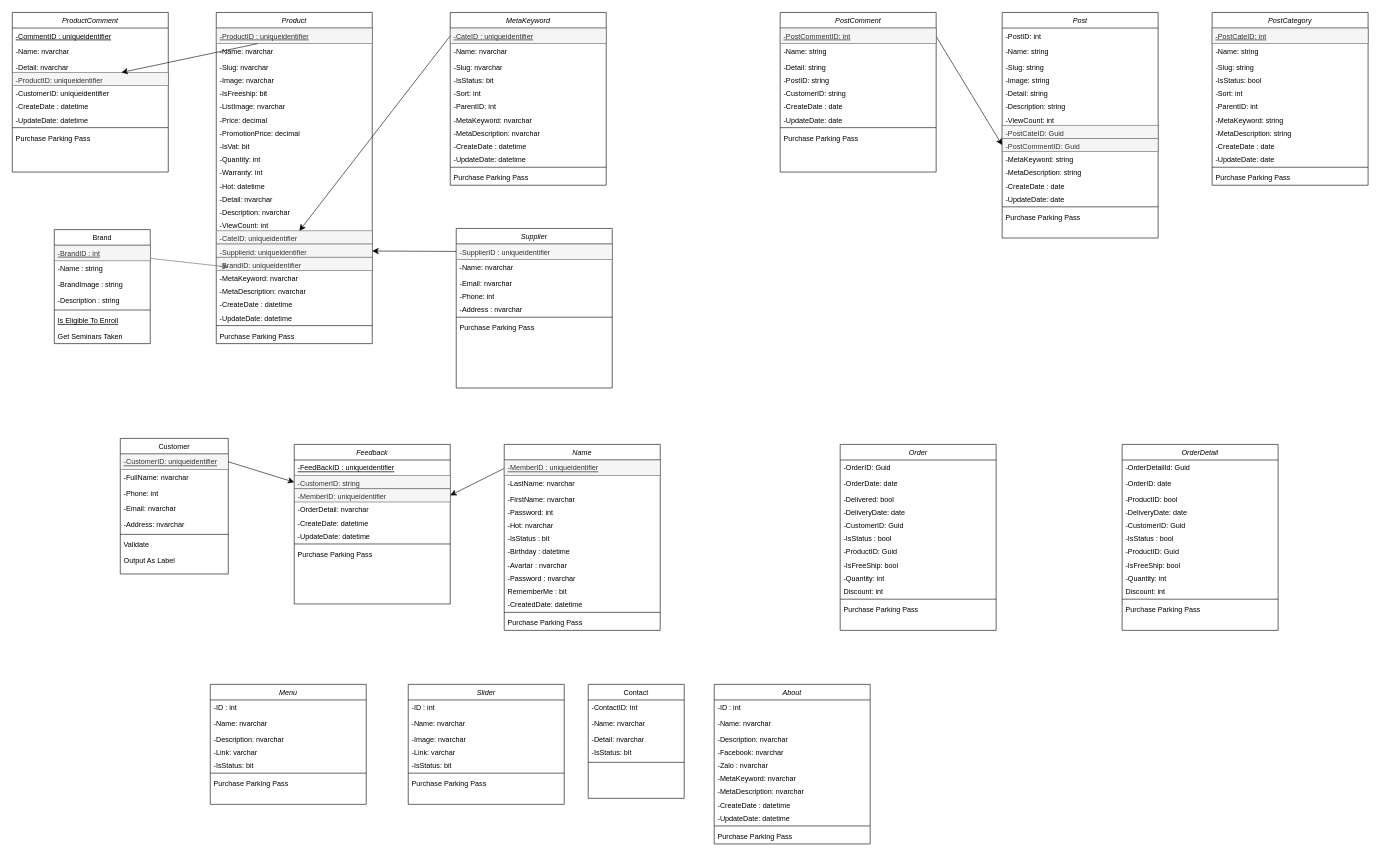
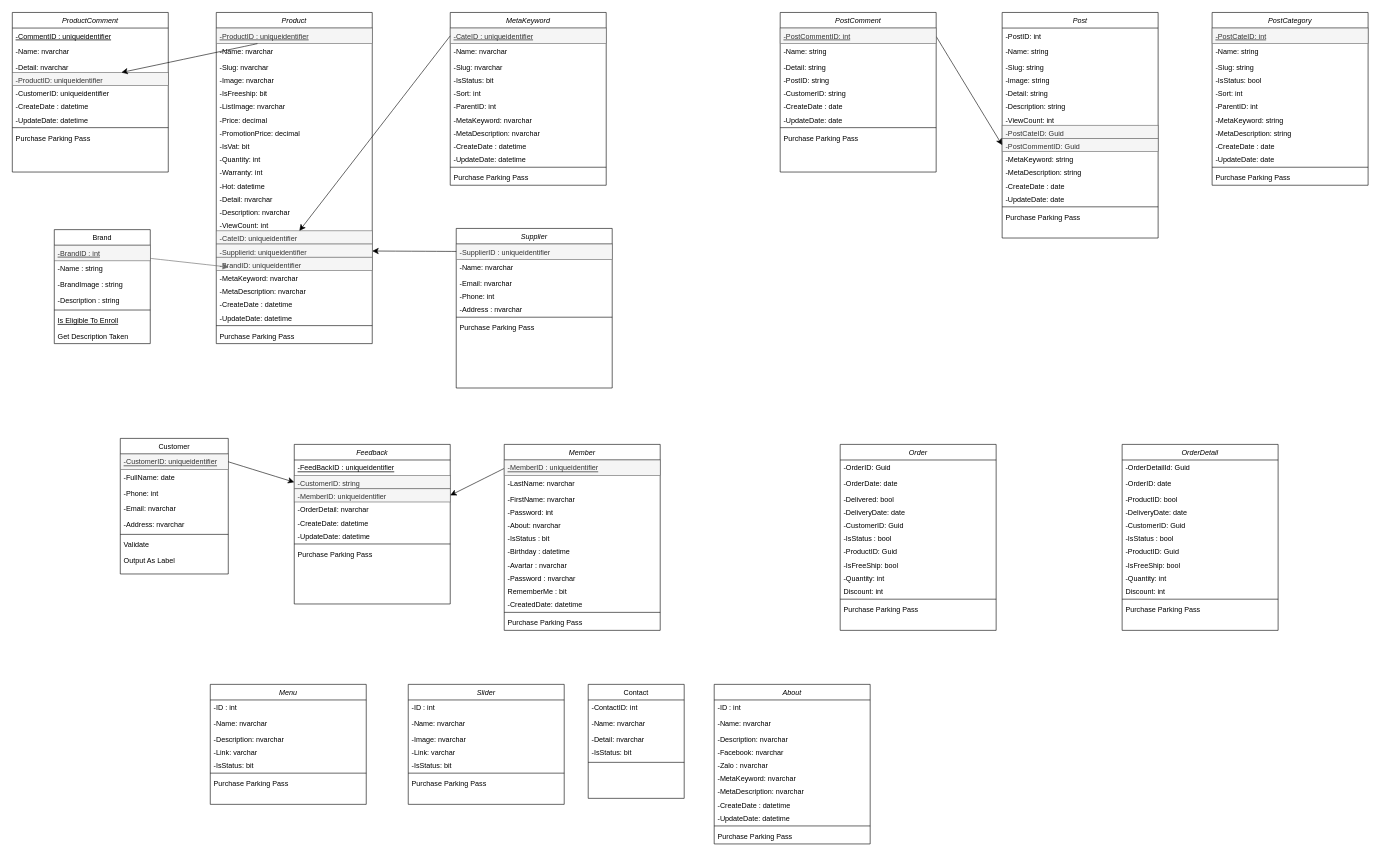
node "Get Seminars Taken": label "Get Seminars Taken" -> "Get Description Taken"
node "Name": label "Name" -> "Member"
node "-FullName: nvarchar": label "-FullName: nvarchar" -> "-FullName: date"
node "-Hot: nvarchar": label "-Hot: nvarchar" -> "-About: nvarchar"
